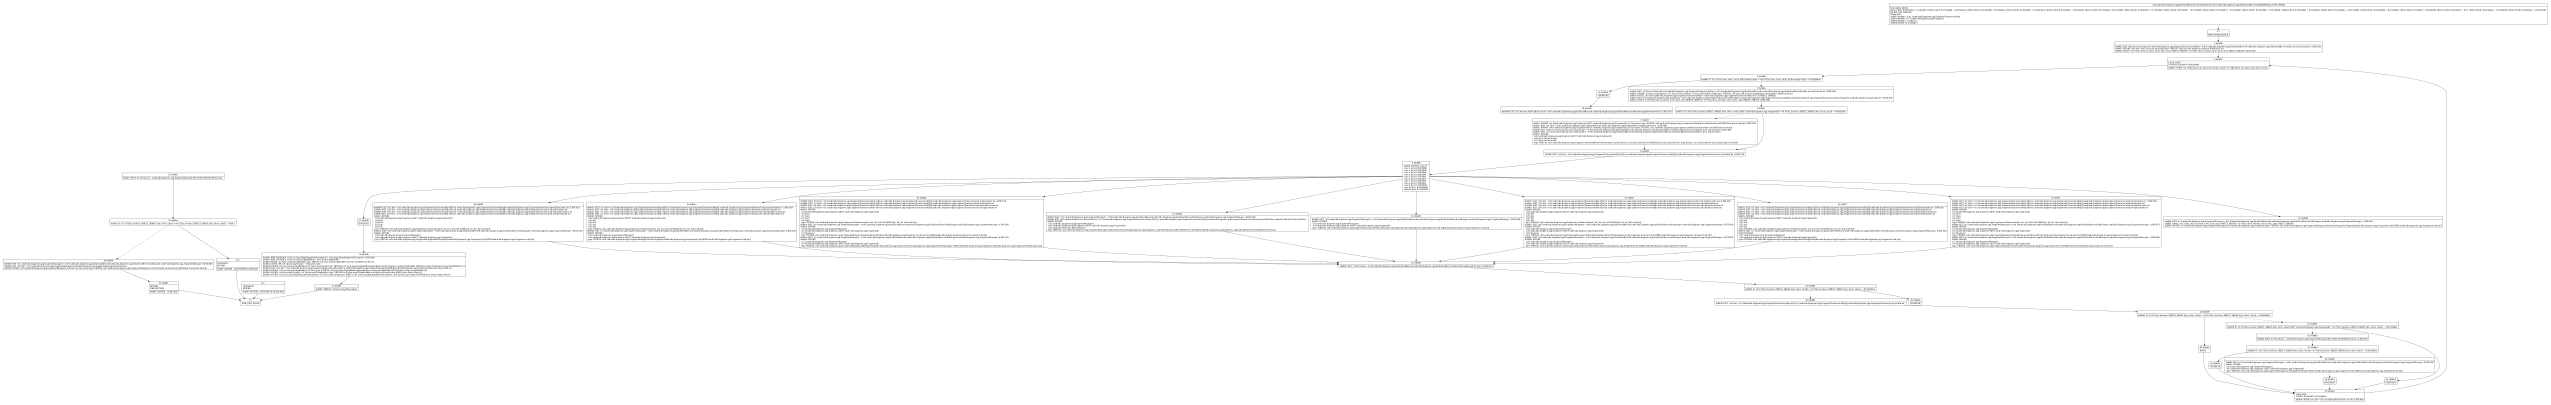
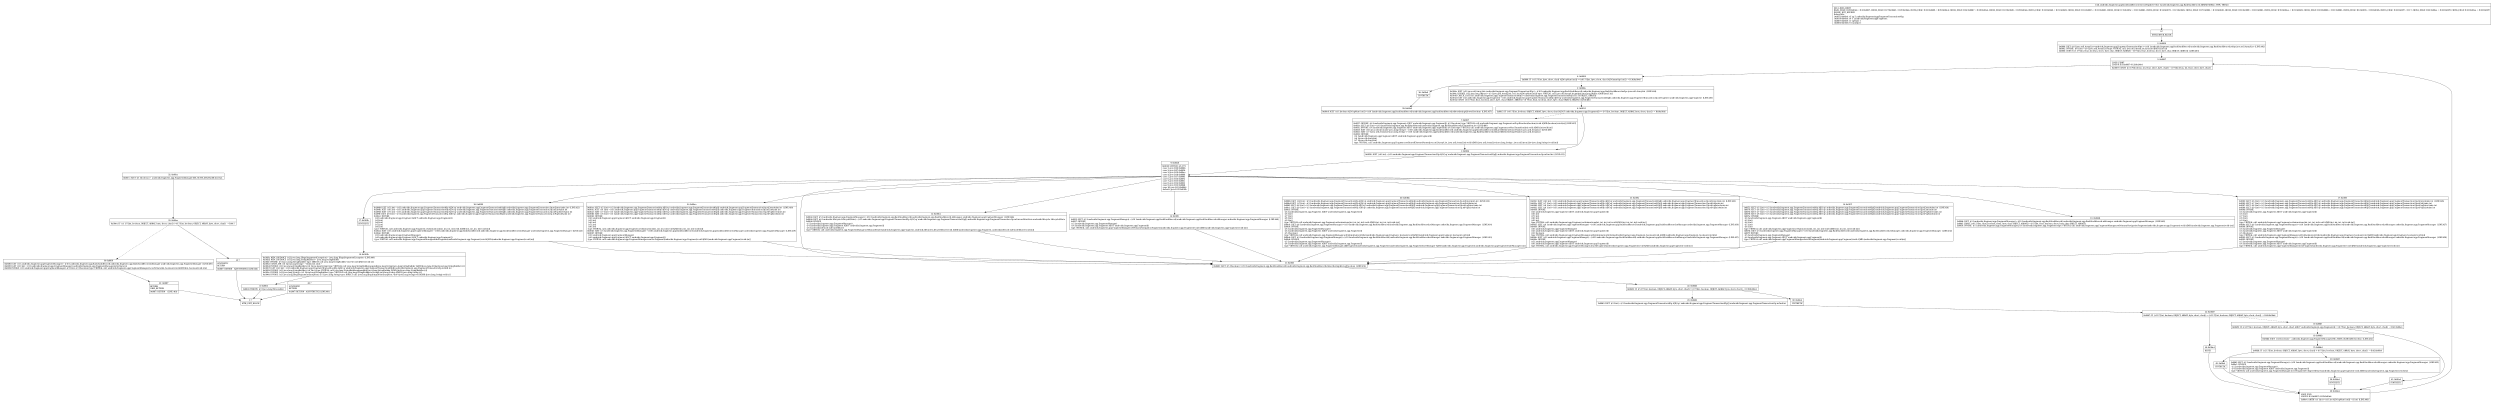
edge "9: 0x0028" -> "20: 0x00bb": now "9: 0x0028" -> "21: 0x00d1"
